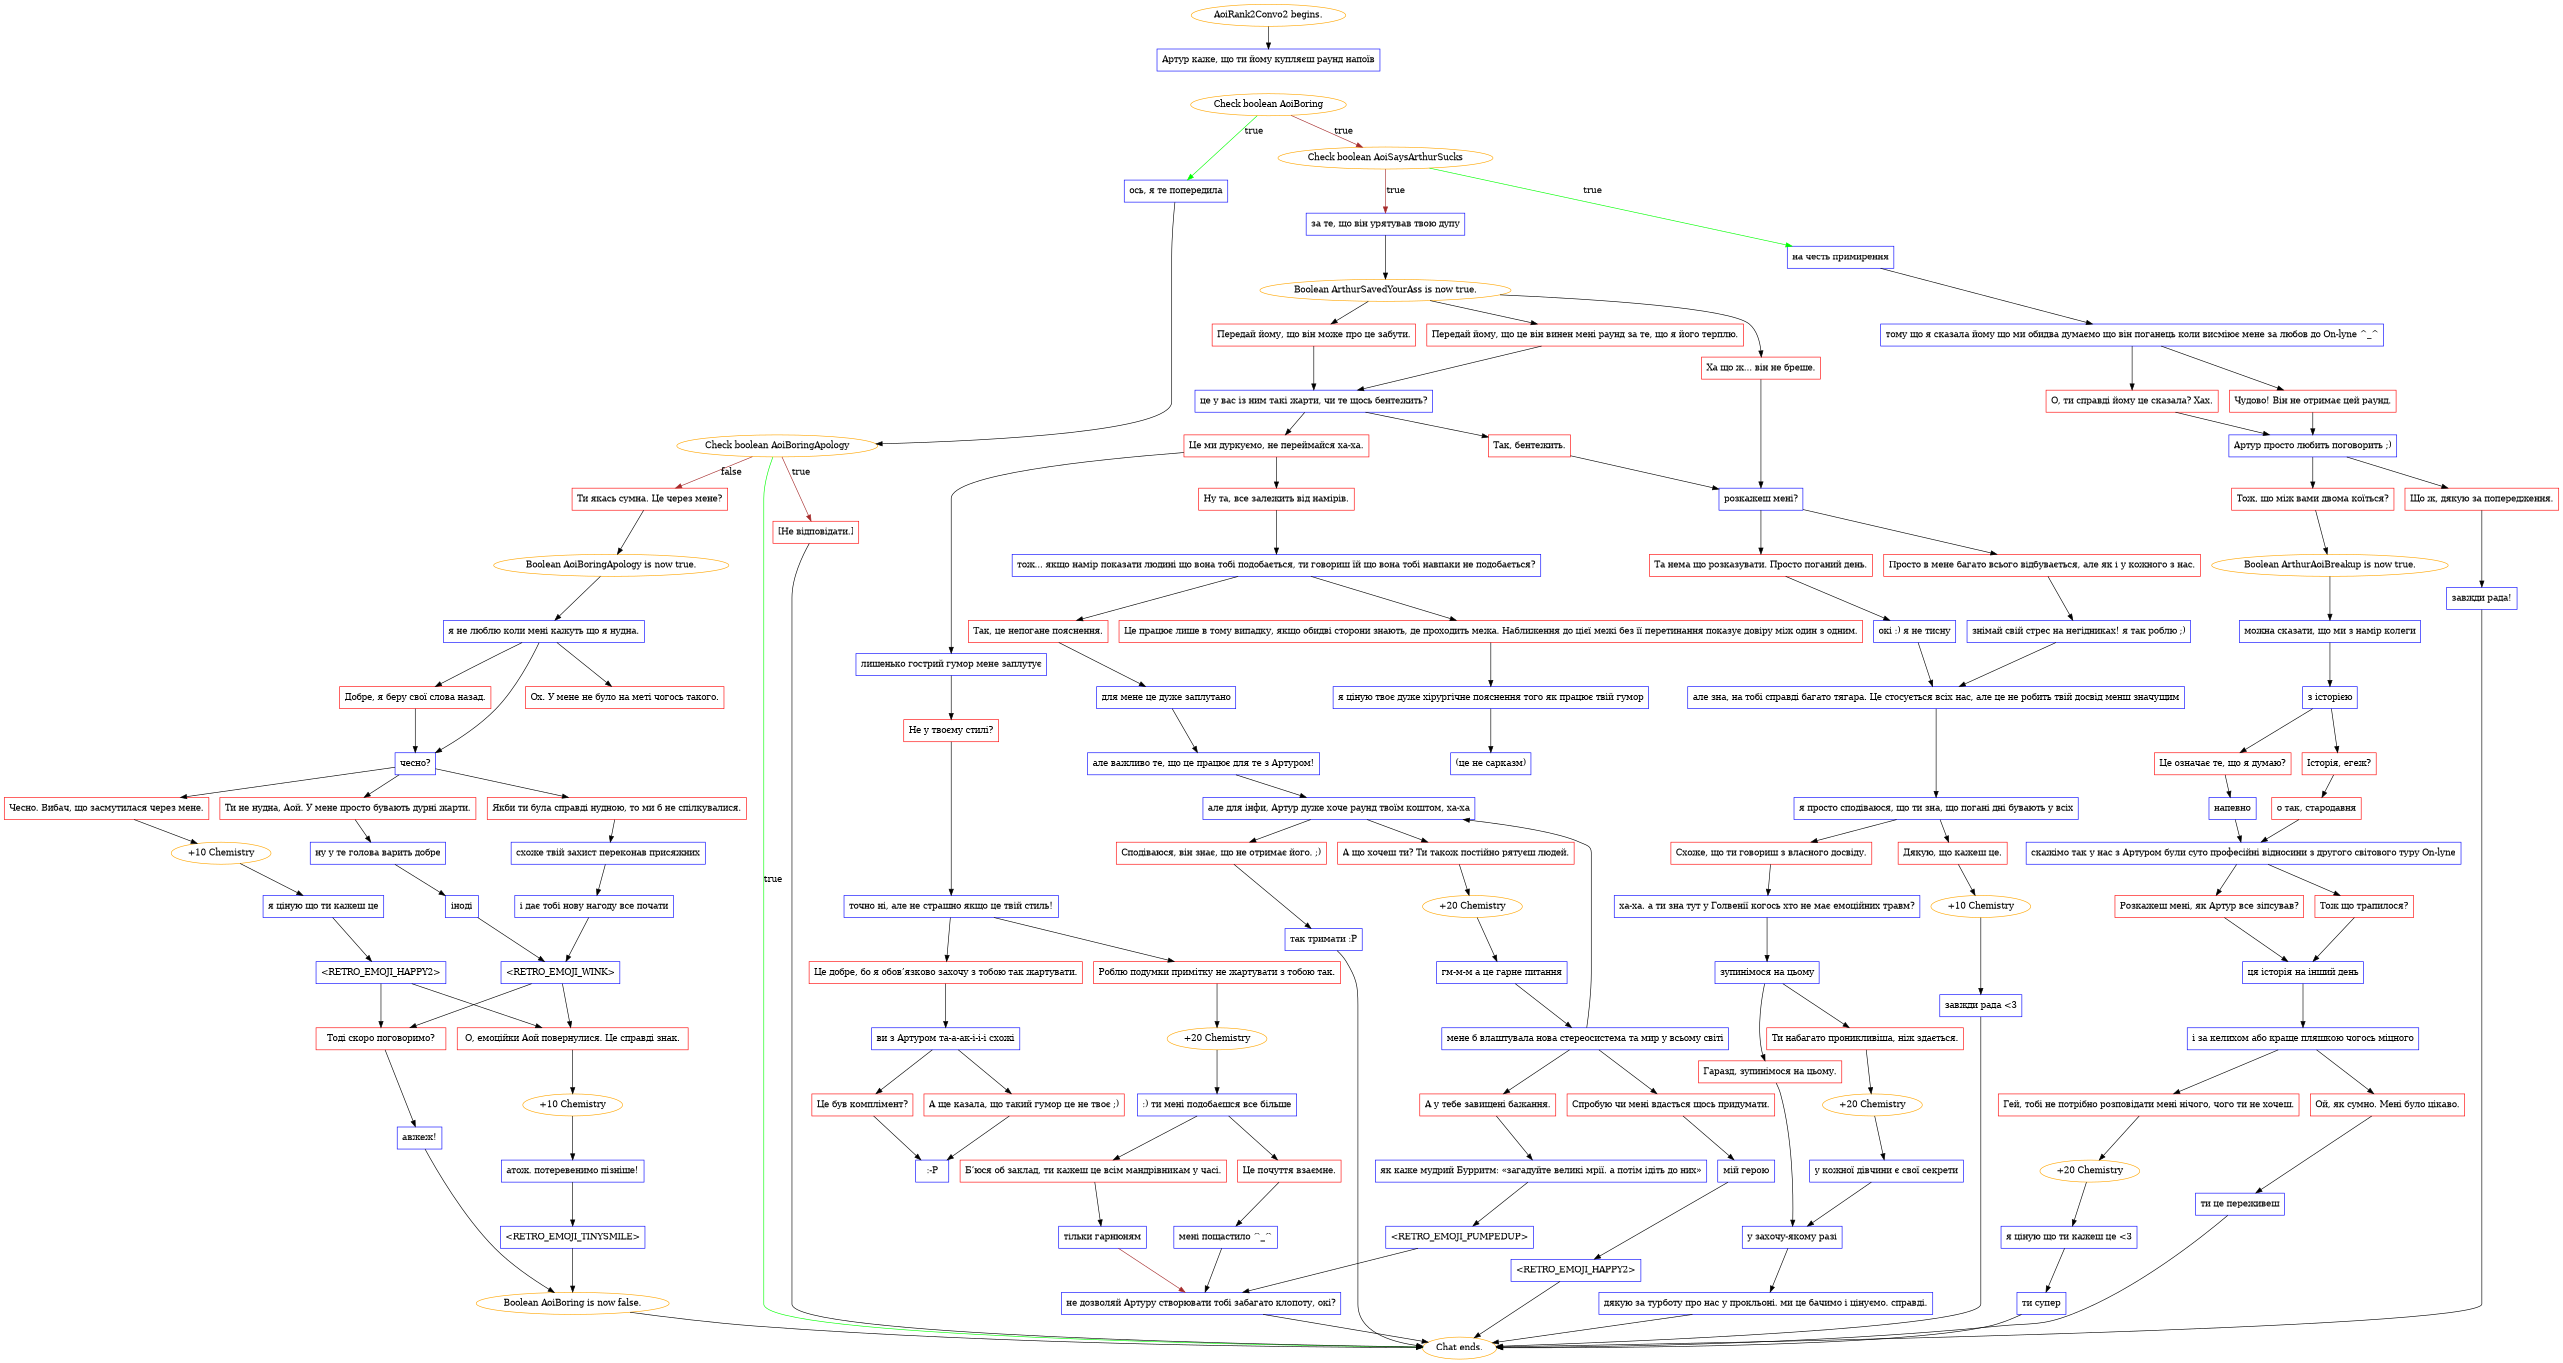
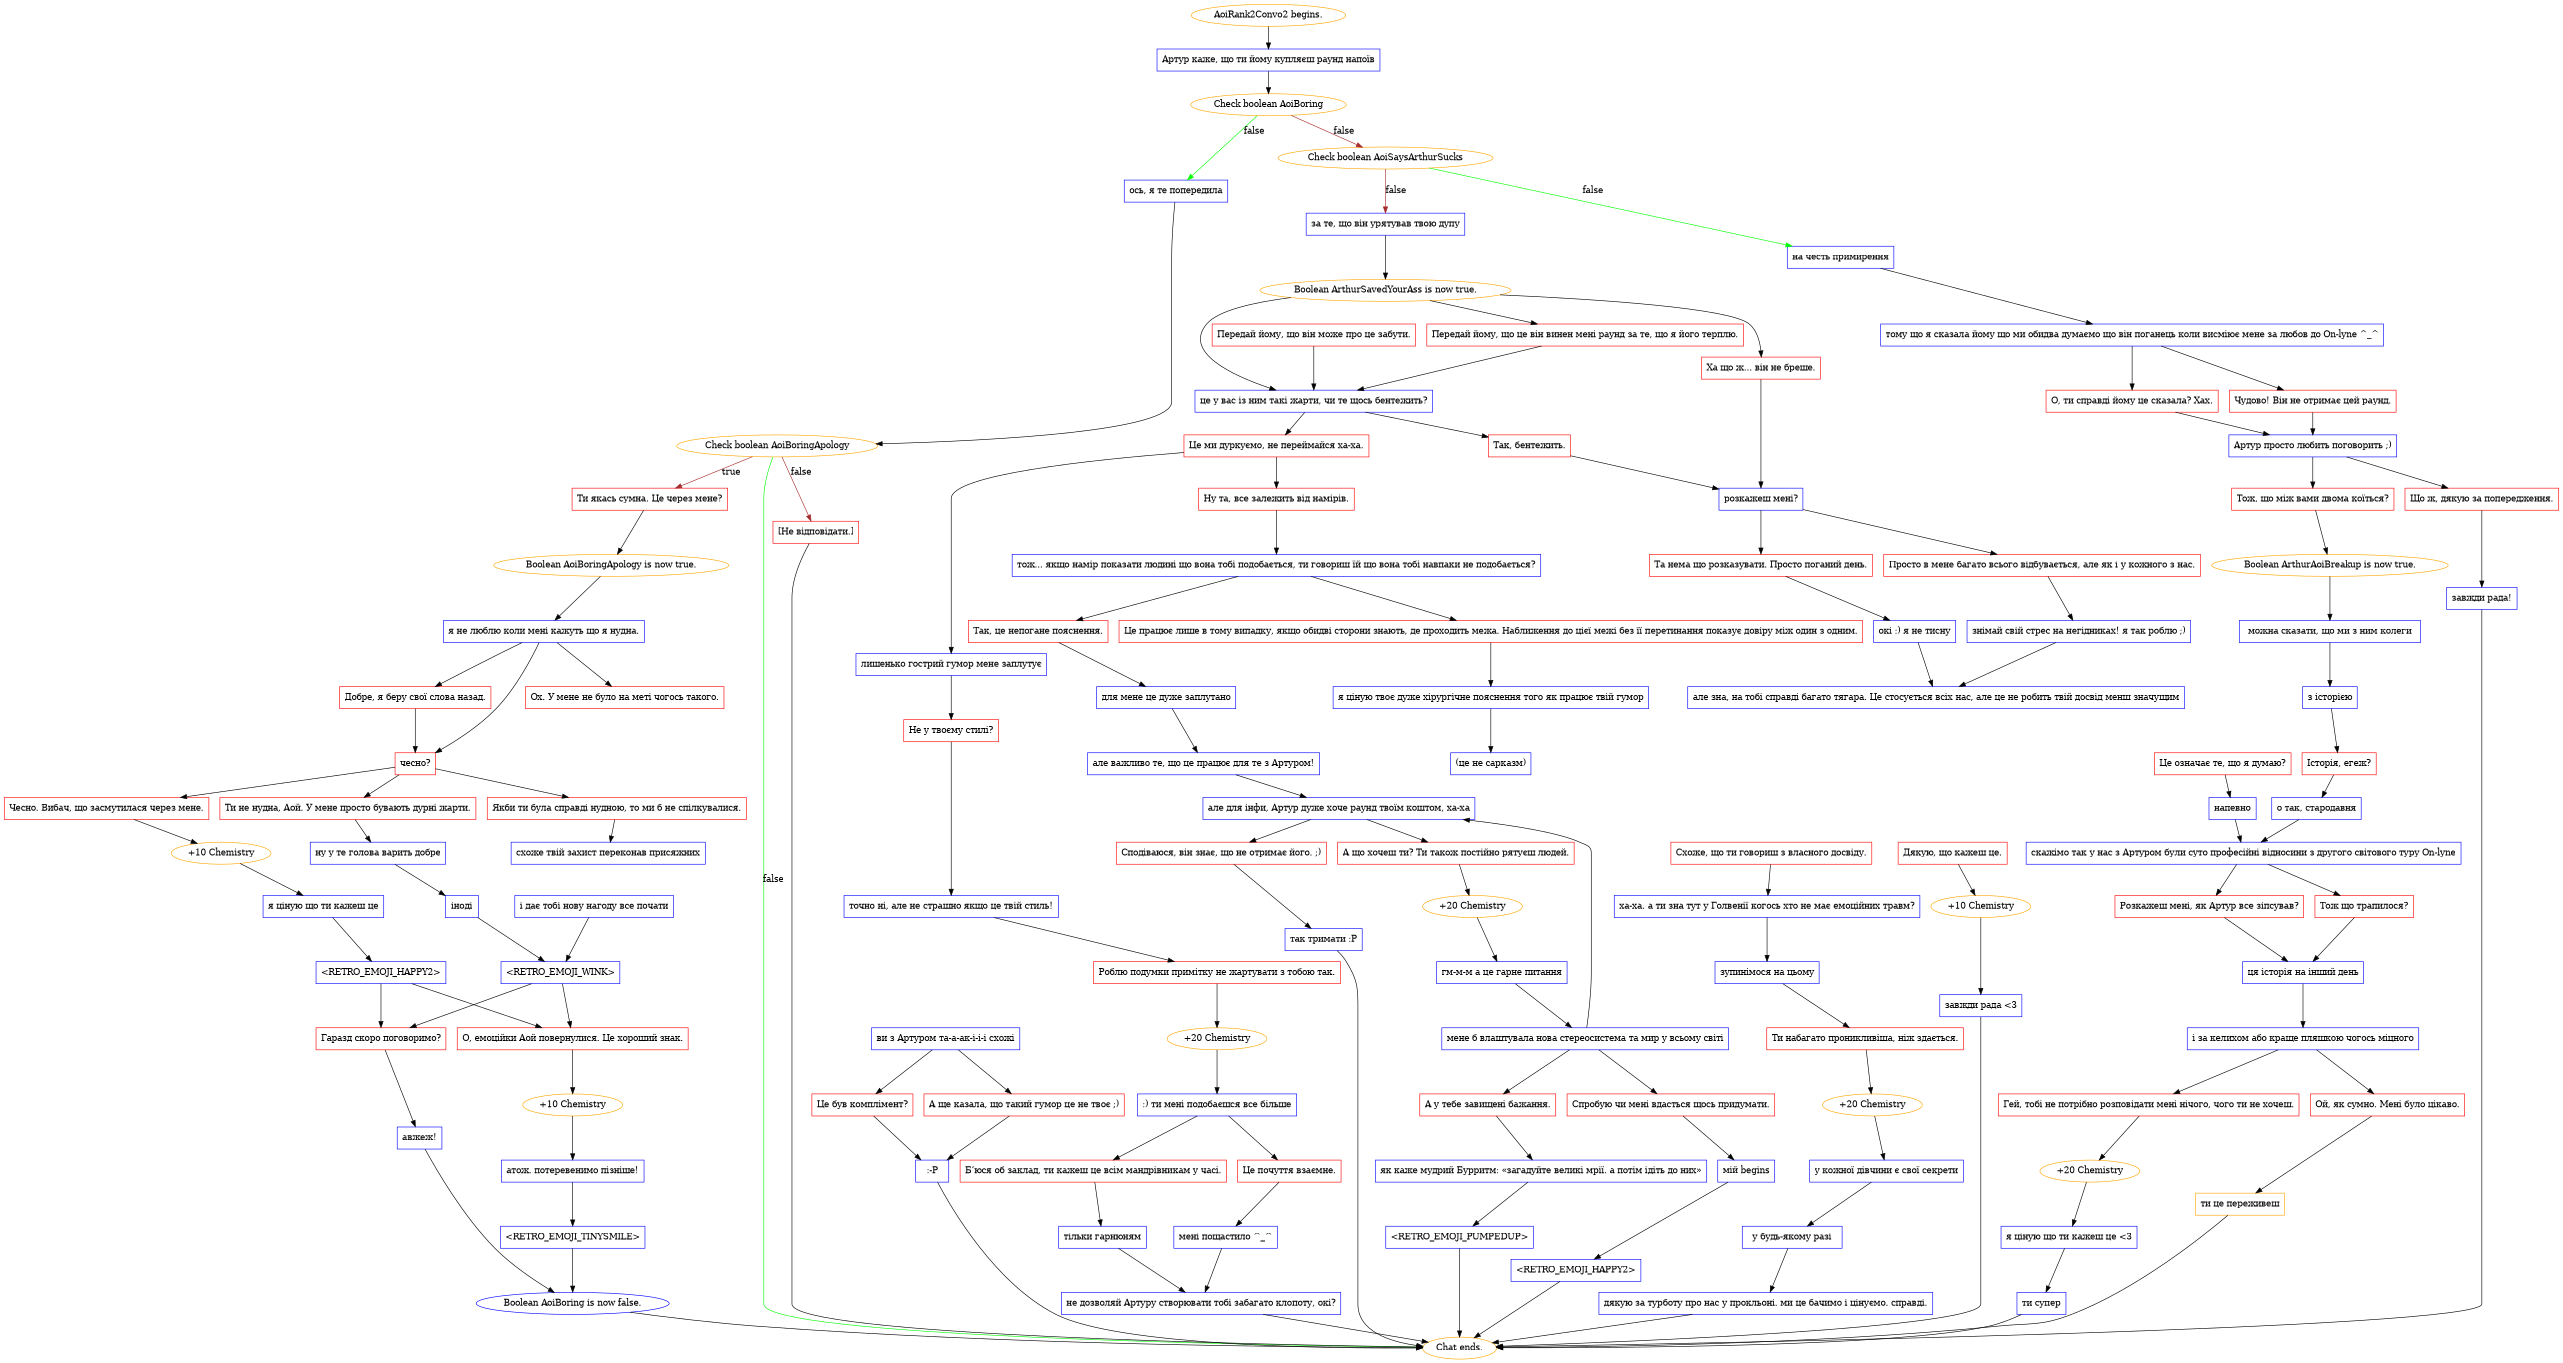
edge "Артур каже, що ти йому купляєш раунд напоїв" -> "Check boolean AoiBoring": added
edge "Check boolean AoiBoring" -> "ось, я те попередила": label "true" -> "false"
edge "Check boolean AoiBoring" -> "Check boolean AoiSaysArthurSucks": label "true" -> "false"
edge "Check boolean AoiSaysArthurSucks" -> "за те, що він урятував твою дупу": label "true" -> "false"
edge "Check boolean AoiSaysArthurSucks" -> "на честь примирення": label "true" -> "false"
edge "Boolean ArthurSavedYourAss is now true." -> "Передай йому, що він може про це забути.": now "Boolean ArthurSavedYourAss is now true." -> "це у вас із ним такі жарти, чи те щось бентежить?"
edge "Check boolean AoiBoringApology" -> "Ти якась сумна. Це через мене?": label "false" -> "true"
edge "Check boolean AoiBoringApology" -> "[Не відповідати.]": label "true" -> "false"
node "можна сказати, що ми з намір колеги": label "можна сказати, що ми з намір колеги" -> "можна сказати, що ми з ним колеги"
edge "з історією" -> "Це означає те, що я думаю?": removed
node "чесно?": color blue -> red
node "я просто сподіваюся, що ти зна, що погані дні бувають у всіх": removed
node "о так, стародавня": color red -> blue
edge "схоже твій захист переконав присяжних" -> "і дає тобі нову нагоду все почати": removed
edge "Check boolean AoiBoringApology" -> "Chat ends.": label "true" -> "false"
node "Це добре, бо я обов’язково захочу з тобою так жартувати.": removed
node "Тоді скоро поговоримо?": label "Тоді скоро поговоримо?" -> "Гаразд скоро поговоримо?"
node "О, емоційки Аой повернулися. Це справді знак.": label "О, емоційки Аой повернулися. Це справді знак." -> "О, емоційки Аой повернулися. Це хороший знак."
node "Гаразд, зупинімося на цьому.": removed
node "мій герою": label "мій герою" -> "мій begins"
node "ти це переживеш": color blue -> orange
node "у захочу-якому разі": label "у захочу-якому разі" -> "у будь-якому разі"
edge "тільки гарнюням" -> "не дозволяй Артуру створювати тобі забагато клопоту, окі?": color brown -> black
edge "<RETRO_EMOJI_PUMPEDUP>" -> "не дозволяй Артуру створювати тобі забагато клопоту, окі?": now "<RETRO_EMOJI_PUMPEDUP>" -> "Chat ends."
node "Boolean AoiBoring is now false.": color orange -> blue
edge ":-P" -> "Chat ends.": added
